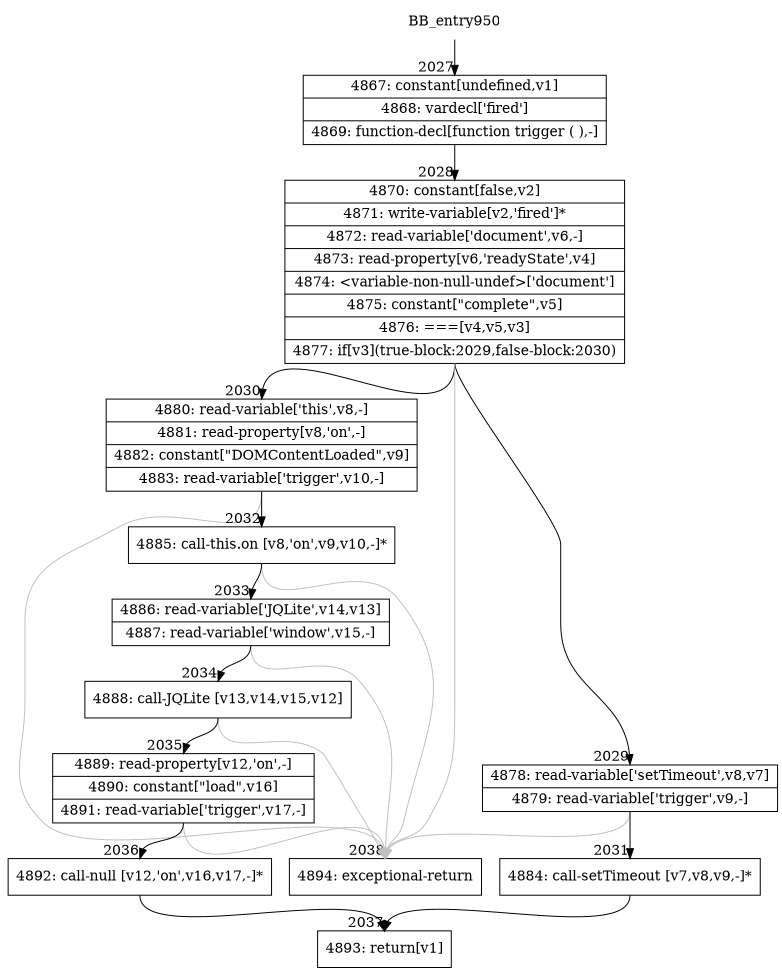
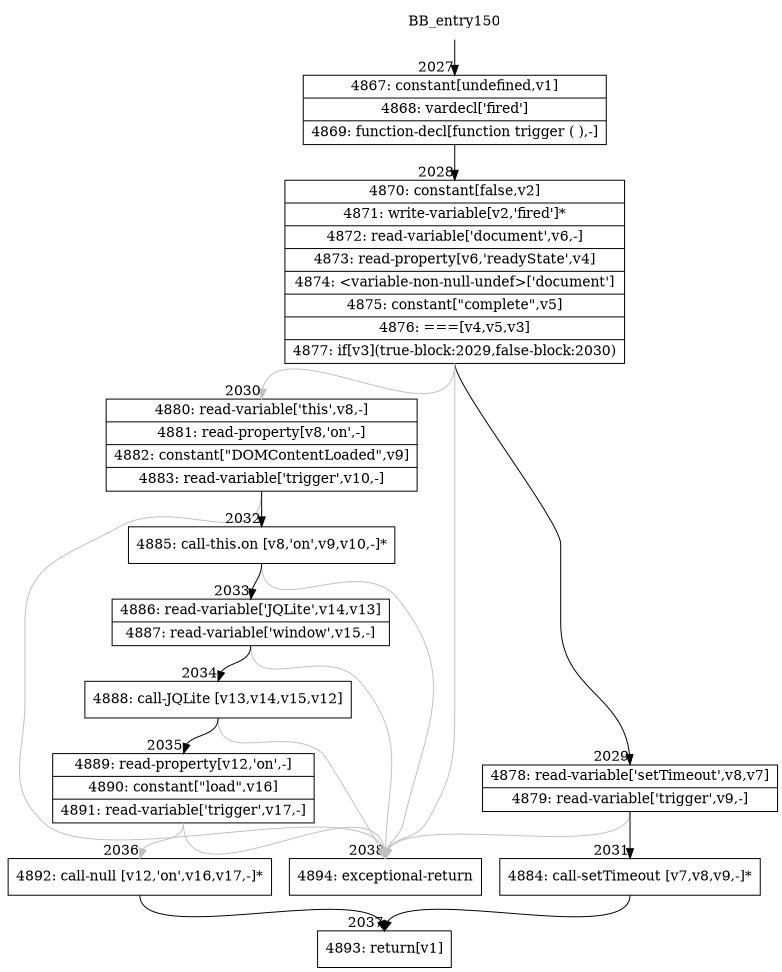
node "BB_entry950": label "BB_entry950" -> "BB_entry150"
edge "4870: constant[false,v2]" -> "4880: read-variable['this',v8,-]": color black -> gray
edge "4889: read-property[v12,'on',-]" -> "4892: call-null [v12,'on',v16,v17,-]*": color black -> gray
